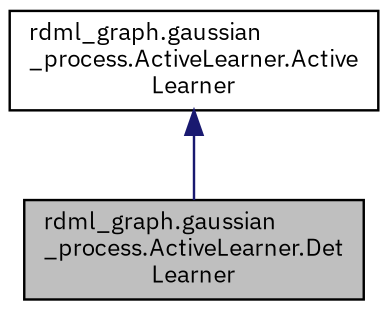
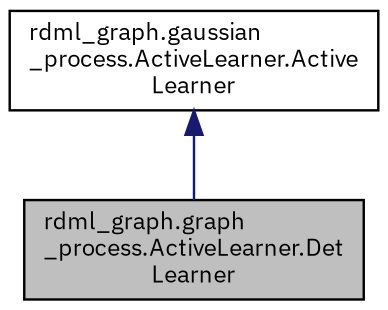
node "rdml_graph.gaussian _process.ActiveLearner.Det Learner": label "rdml_graph.gaussian _process.ActiveLearner.Det Learner" -> "rdml_graph.graph _process.ActiveLearner.Det Learner"
